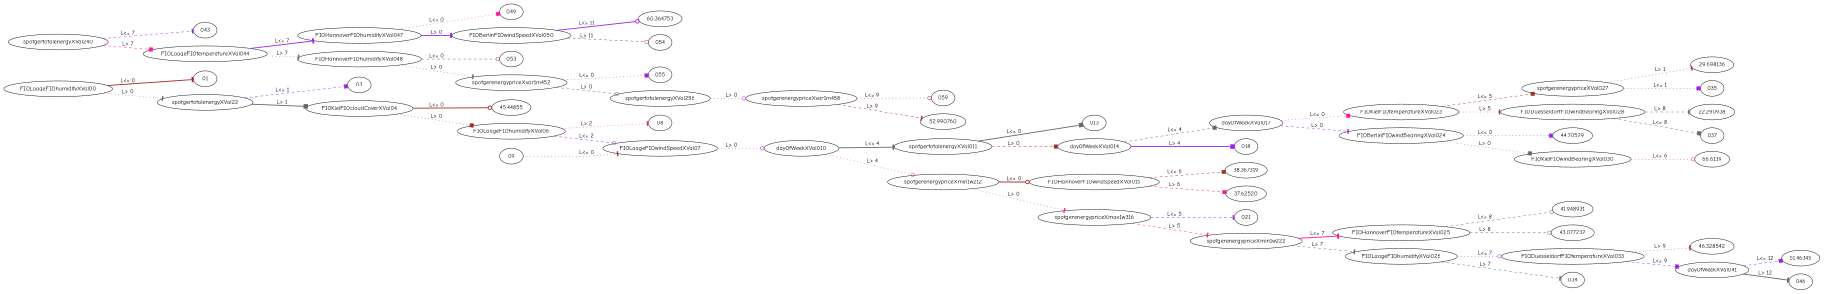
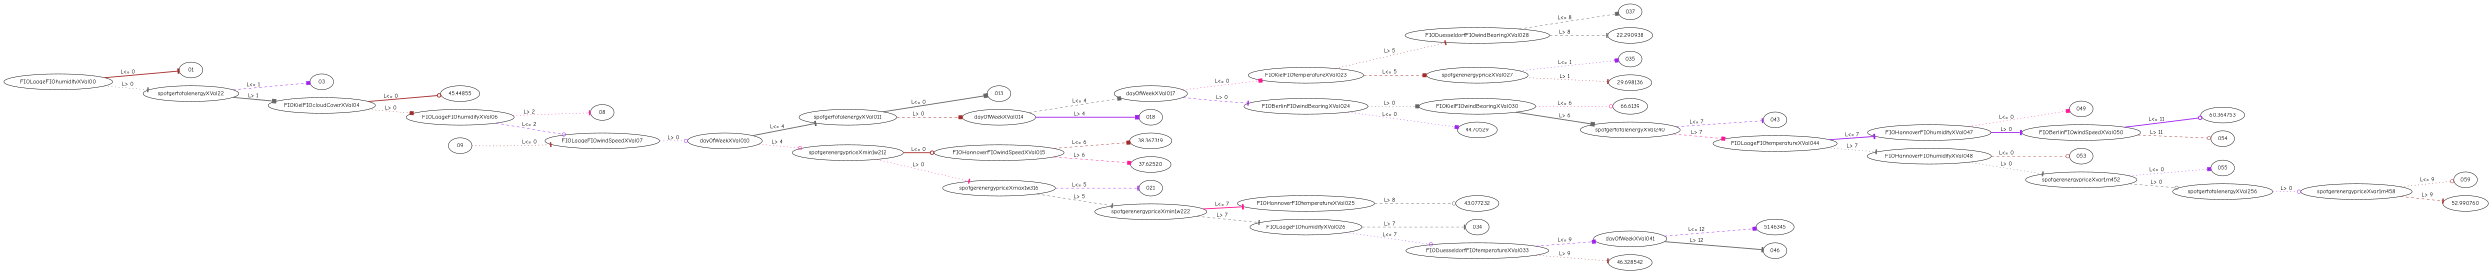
edge "FIOKielFIOwindBearingXVal030" -> "spotgertotalenergyXVal240": added, label "L> 6"
node "41.948931": removed
edge "spotgerenergypriceXmax1w316" -> "spotgerenergypriceXmin1w222": color deeppink -> gray40
